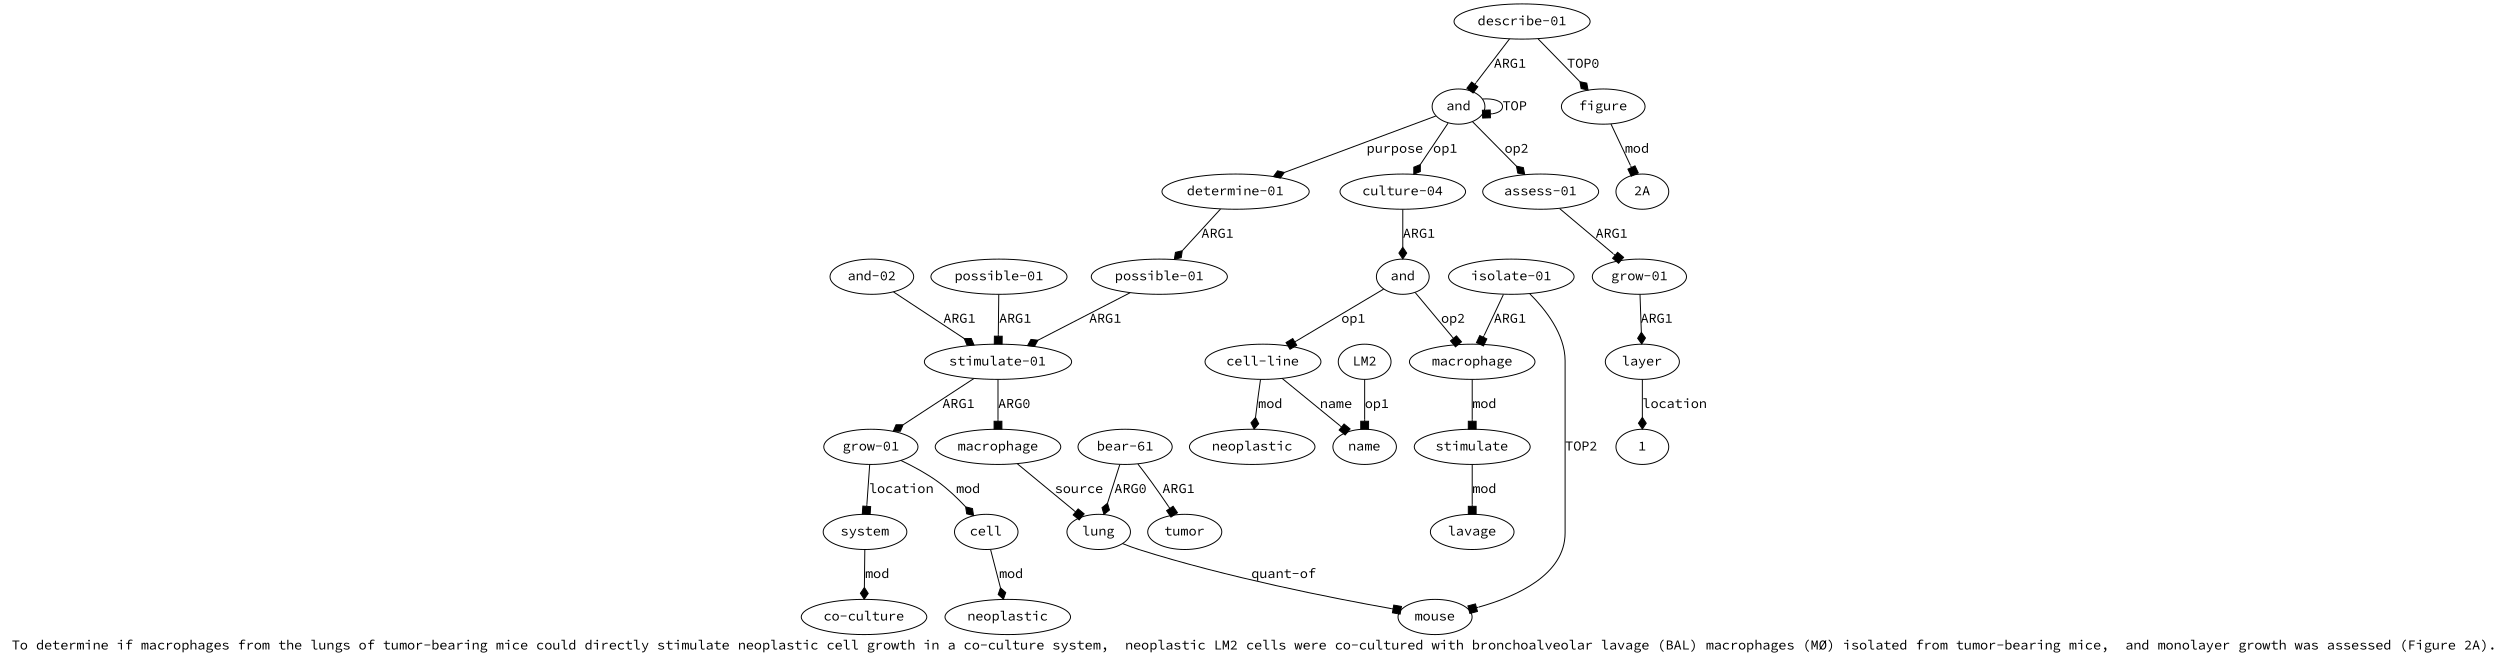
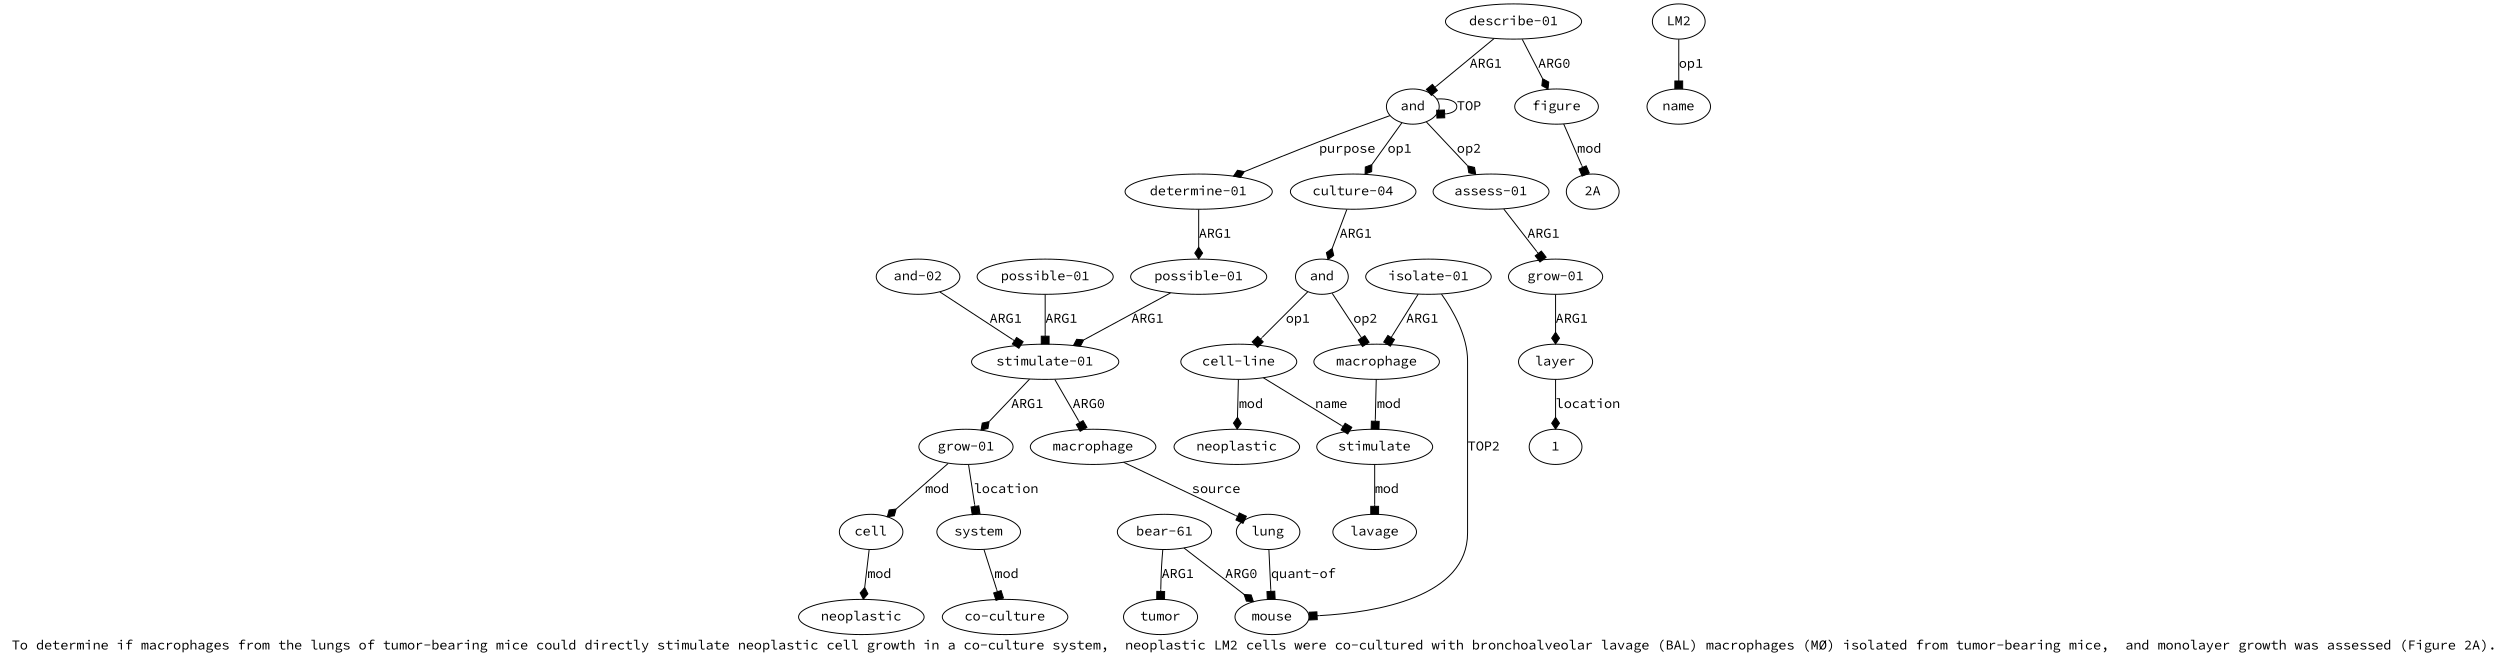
edge "describe-01" -> "figure": label "TOP0" -> "ARG0"
edge "and-02" -> "stimulate-01": arrowhead diamond -> box
edge "cell-line" -> "name": now "cell-line" -> "stimulate"
edge "bear-61" -> "lung": now "bear-61" -> "mouse"
edge "system" -> "co-culture": arrowhead diamond -> box
